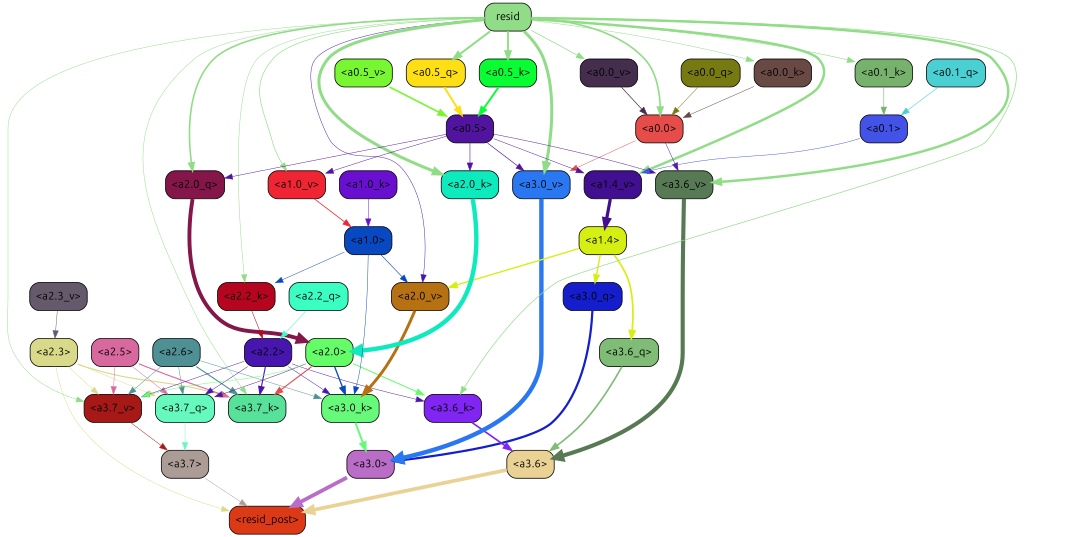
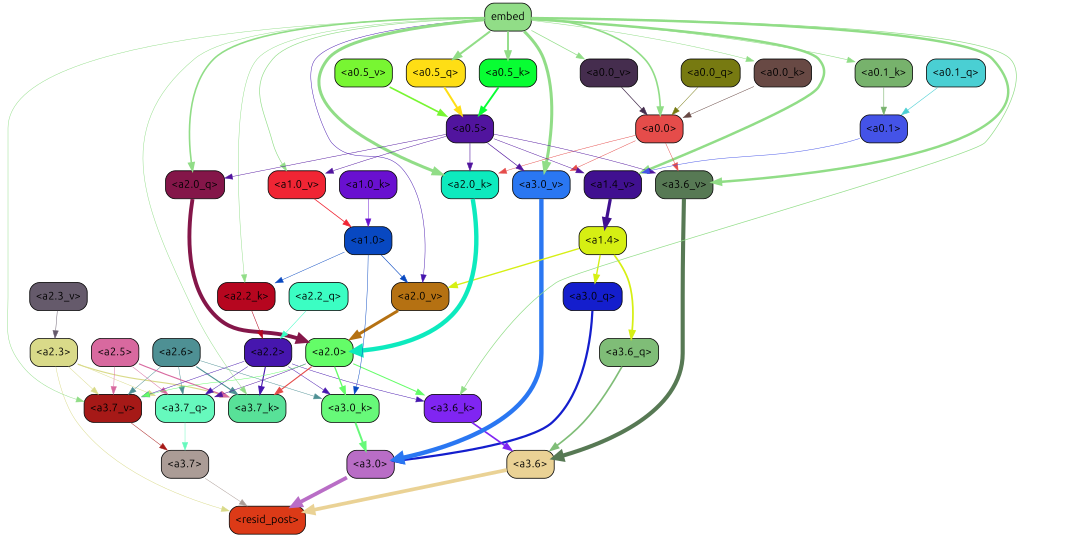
node "resid": label "resid" -> "embed"
edge "<a0.0>" -> "<a3.6_v>": color #51149e -> #e54c4a
edge "<a0.0>" -> "<a2.0_k>": added
edge "<a2.0_v>" -> "<a3.0_k>": now "<a2.0_v>" -> "<a2.0>"
edge "<a2.0>" -> "<a3.0_k>": color #0848c1 -> #64fd68
